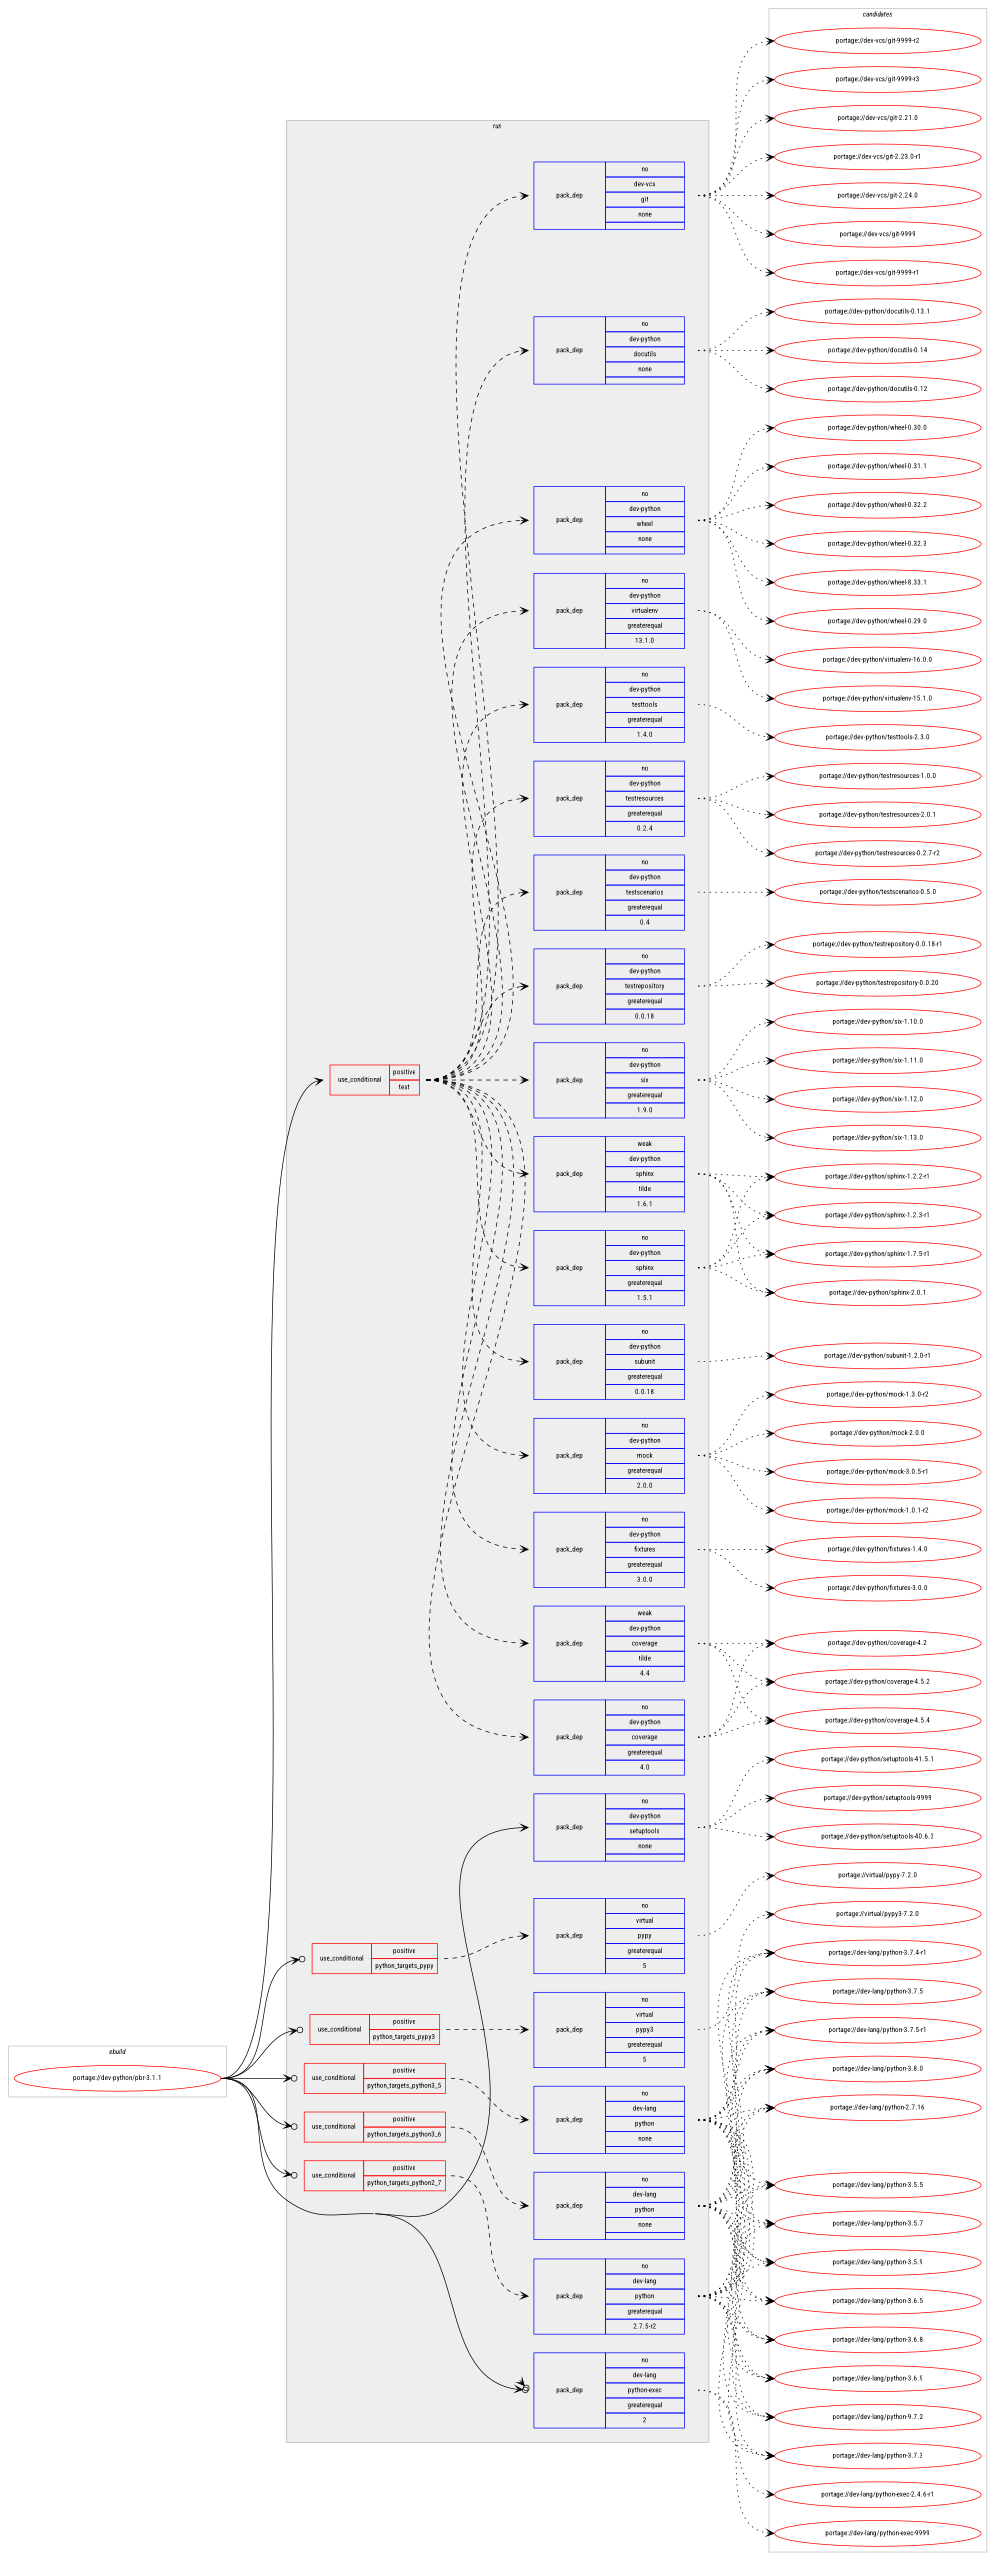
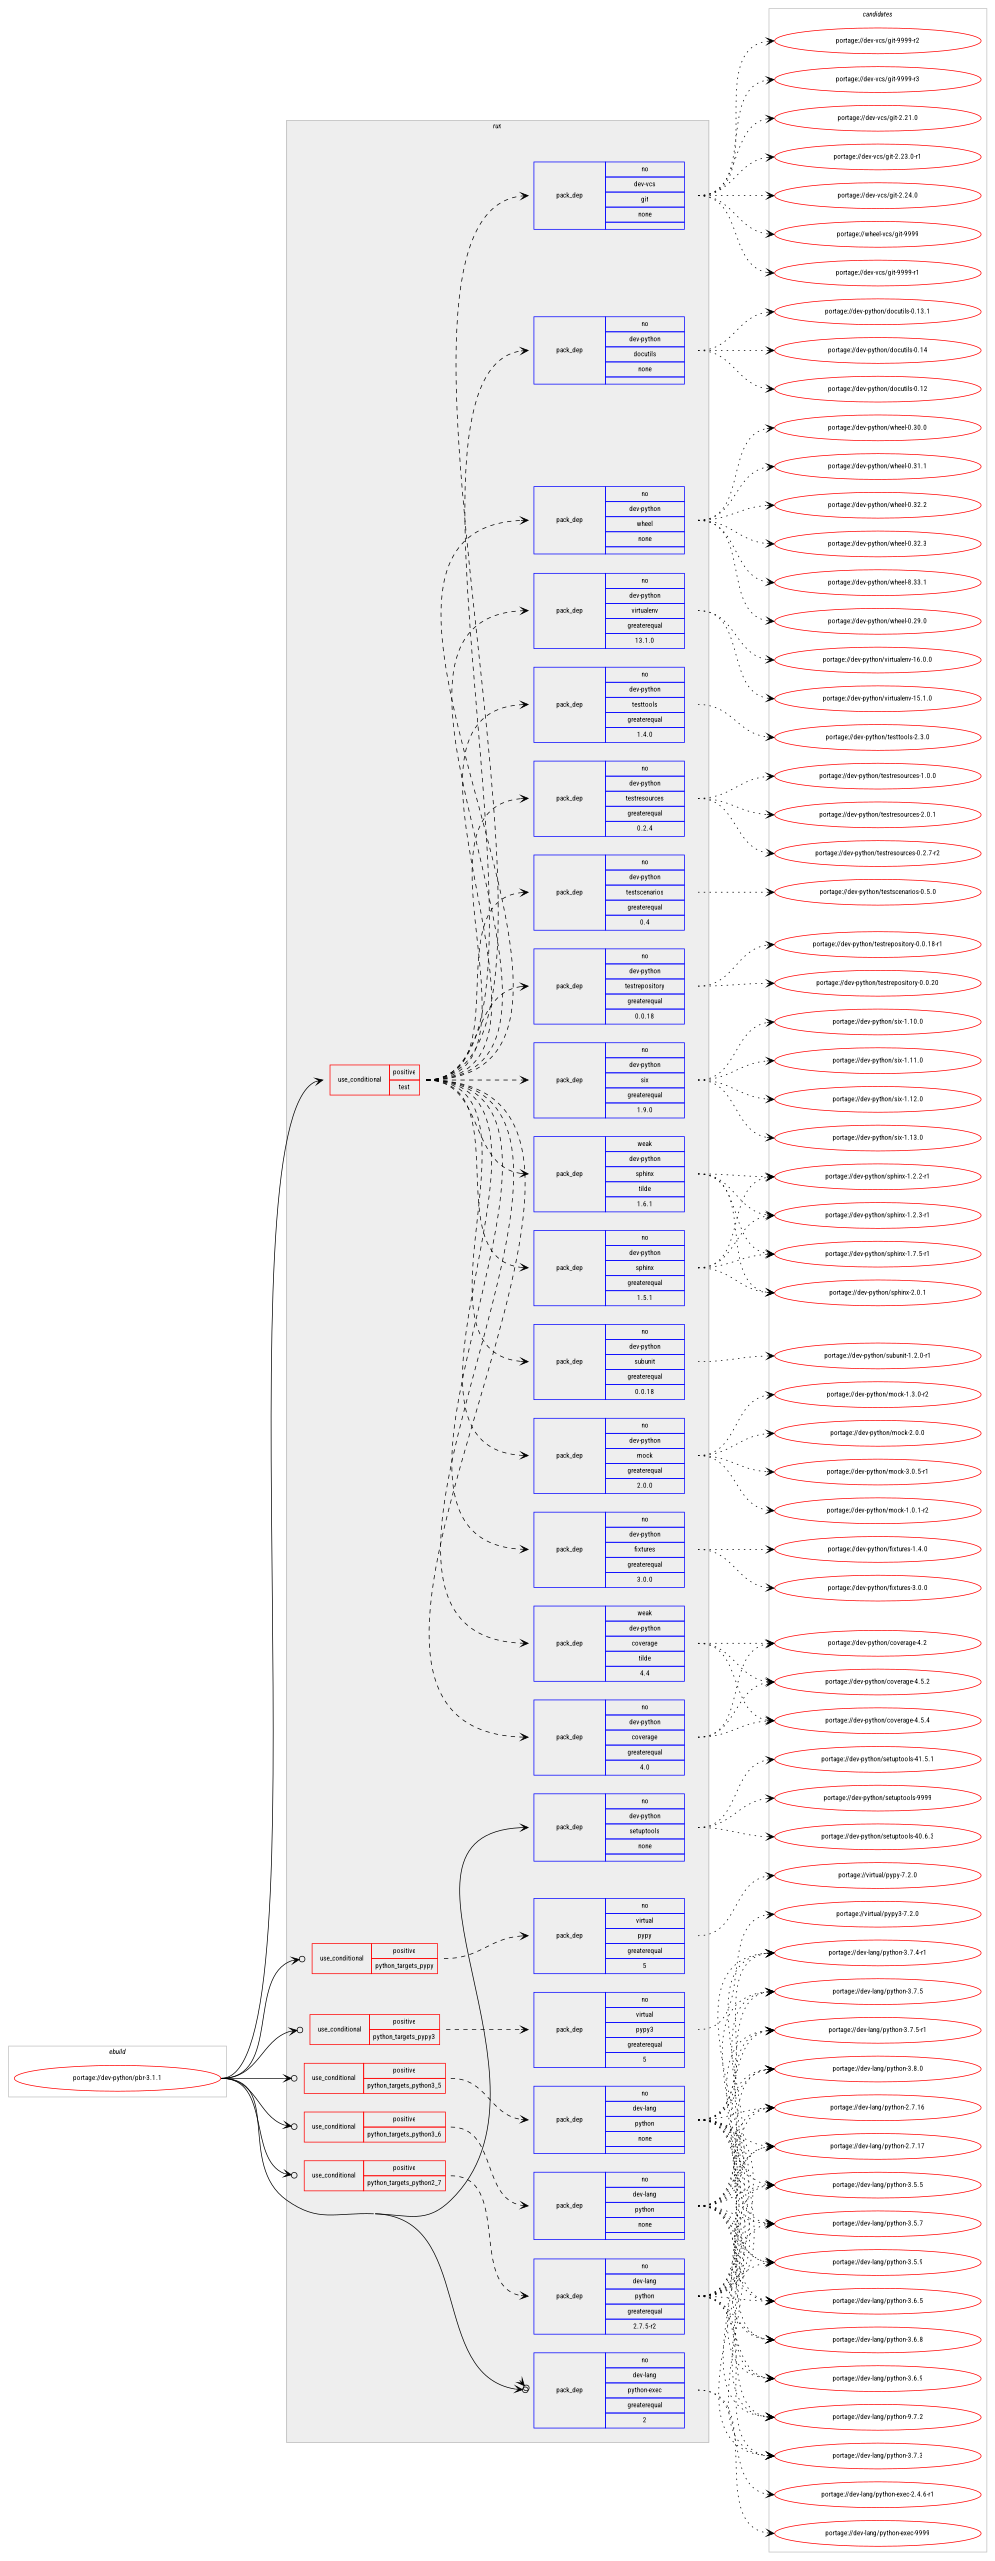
node "portage://dev-vcs/git-9999": label "portage://dev-vcs/git-9999" -> "portage://wheel-vcs/git-9999"
node "portage://dev-lang/python-2.7.17": added
